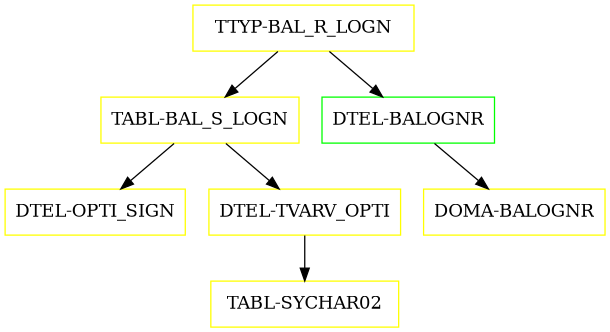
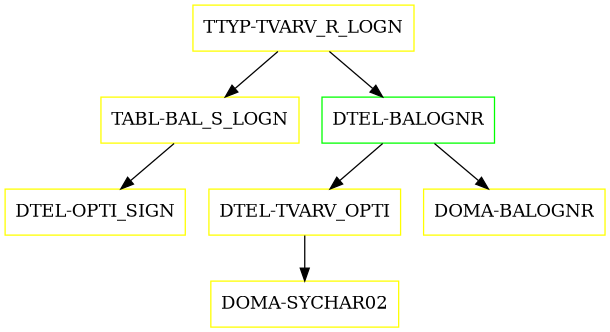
node "TTYP-BAL_R_LOGN": label "TTYP-BAL_R_LOGN" -> "TTYP-TVARV_R_LOGN"
edge "TABL-BAL_S_LOGN" -> "DTEL-TVARV_OPTI": now "DTEL-BALOGNR" -> "DTEL-TVARV_OPTI"
node "TABL-SYCHAR02": label "TABL-SYCHAR02" -> "DOMA-SYCHAR02"
